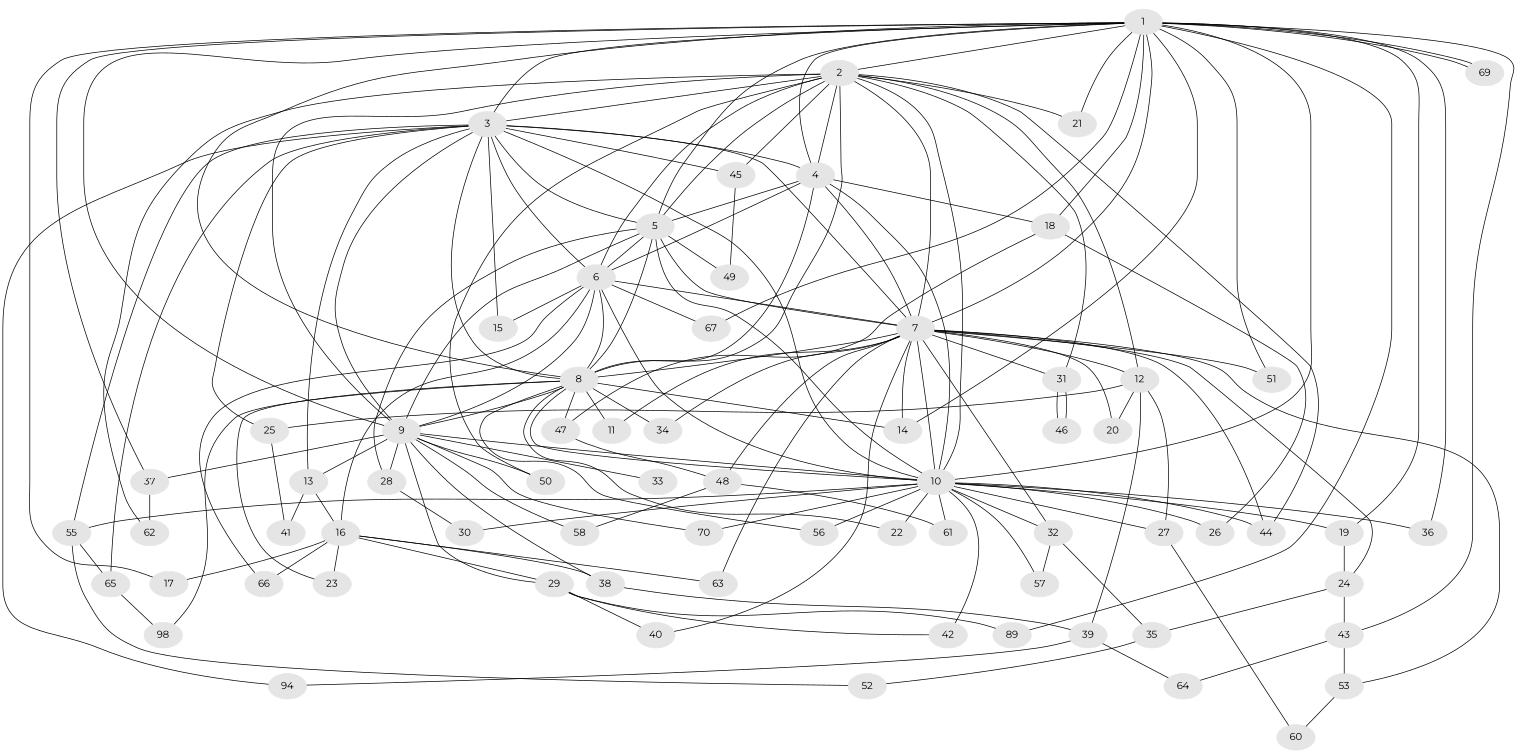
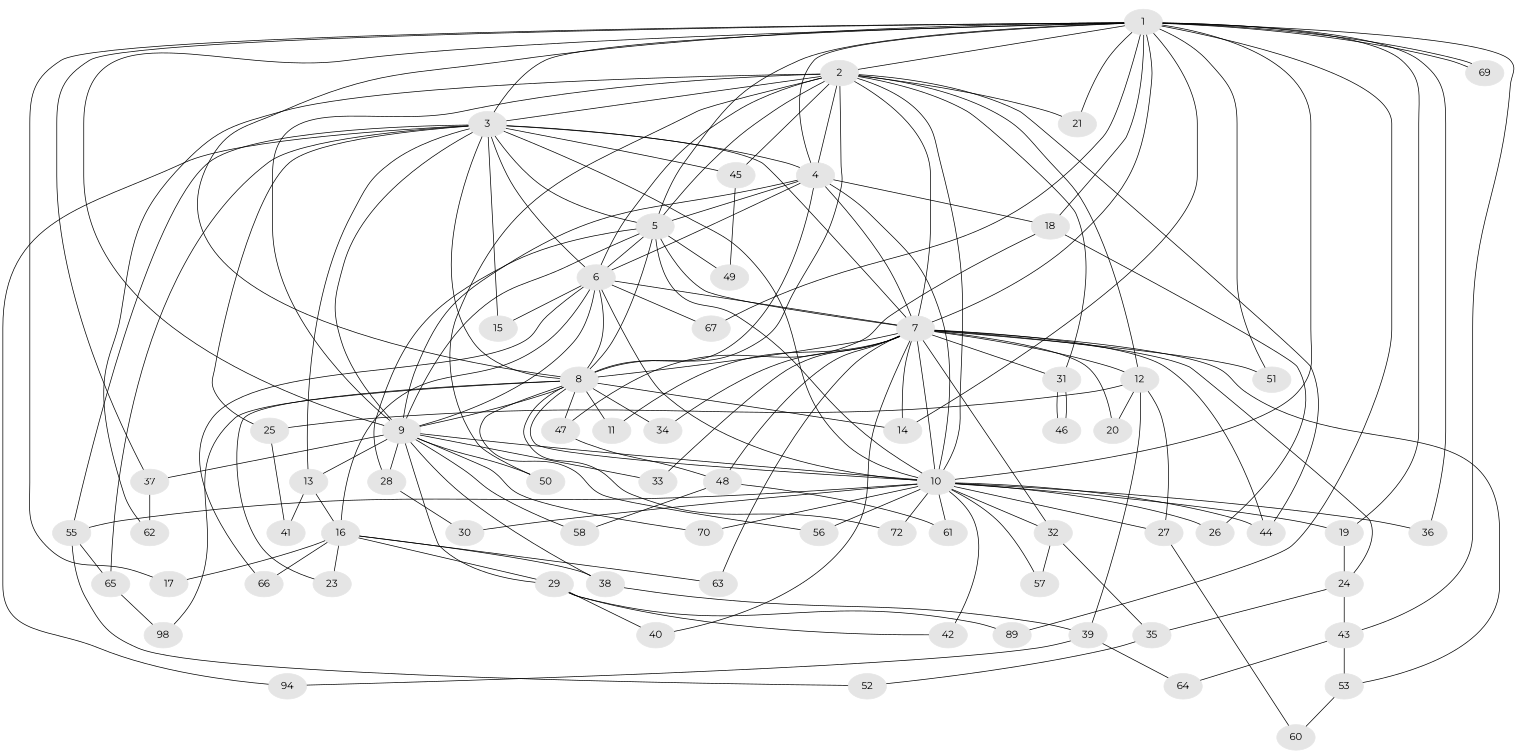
edge "4" -- "9": added
edge "7" -- "33": added
node "22": label "22" -> "72"
